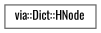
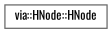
node "via::Dict::HNode": label "via::Dict::HNode" -> "via::HNode::HNode"
